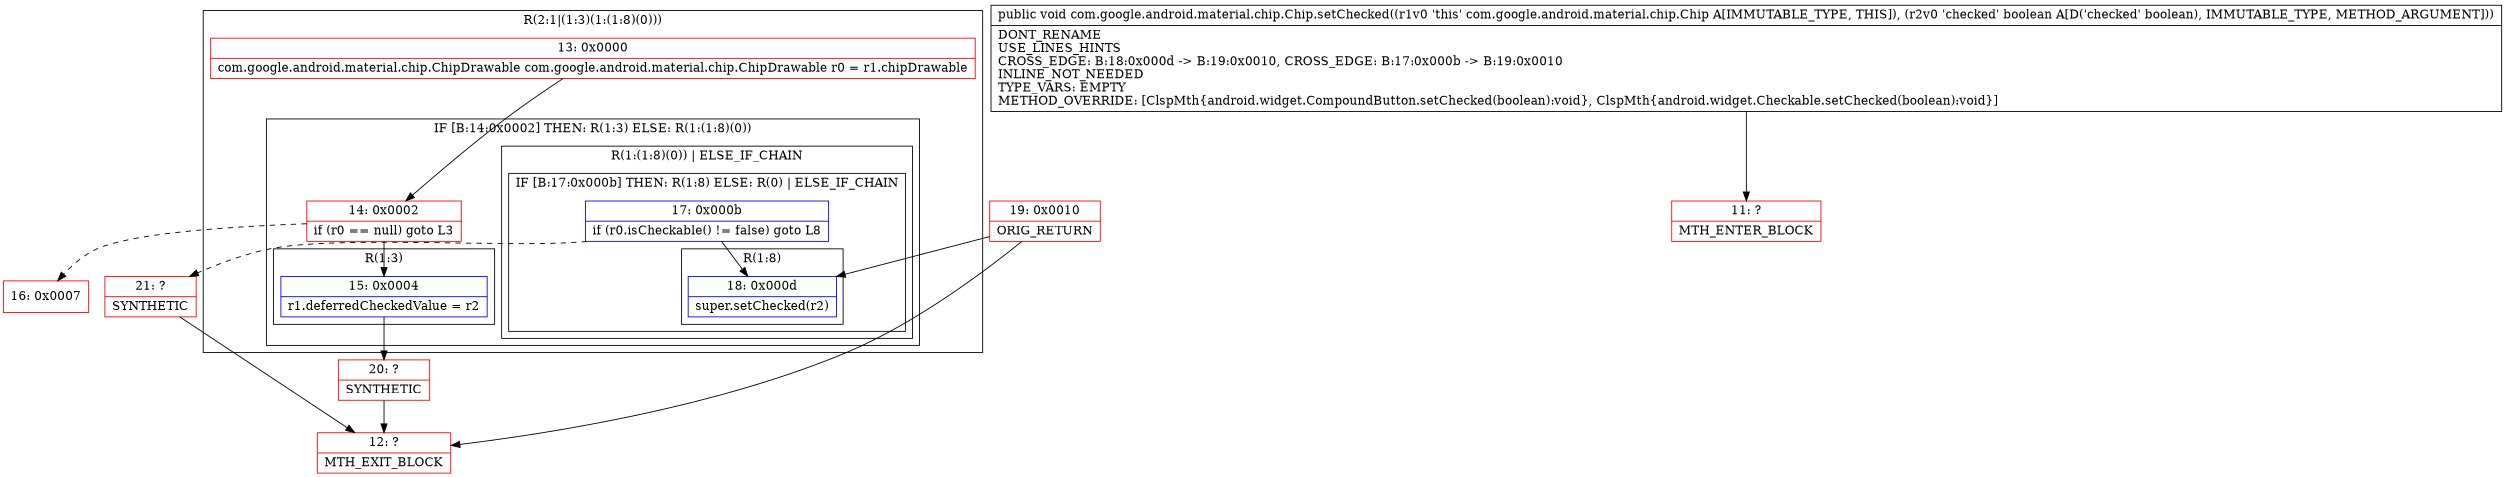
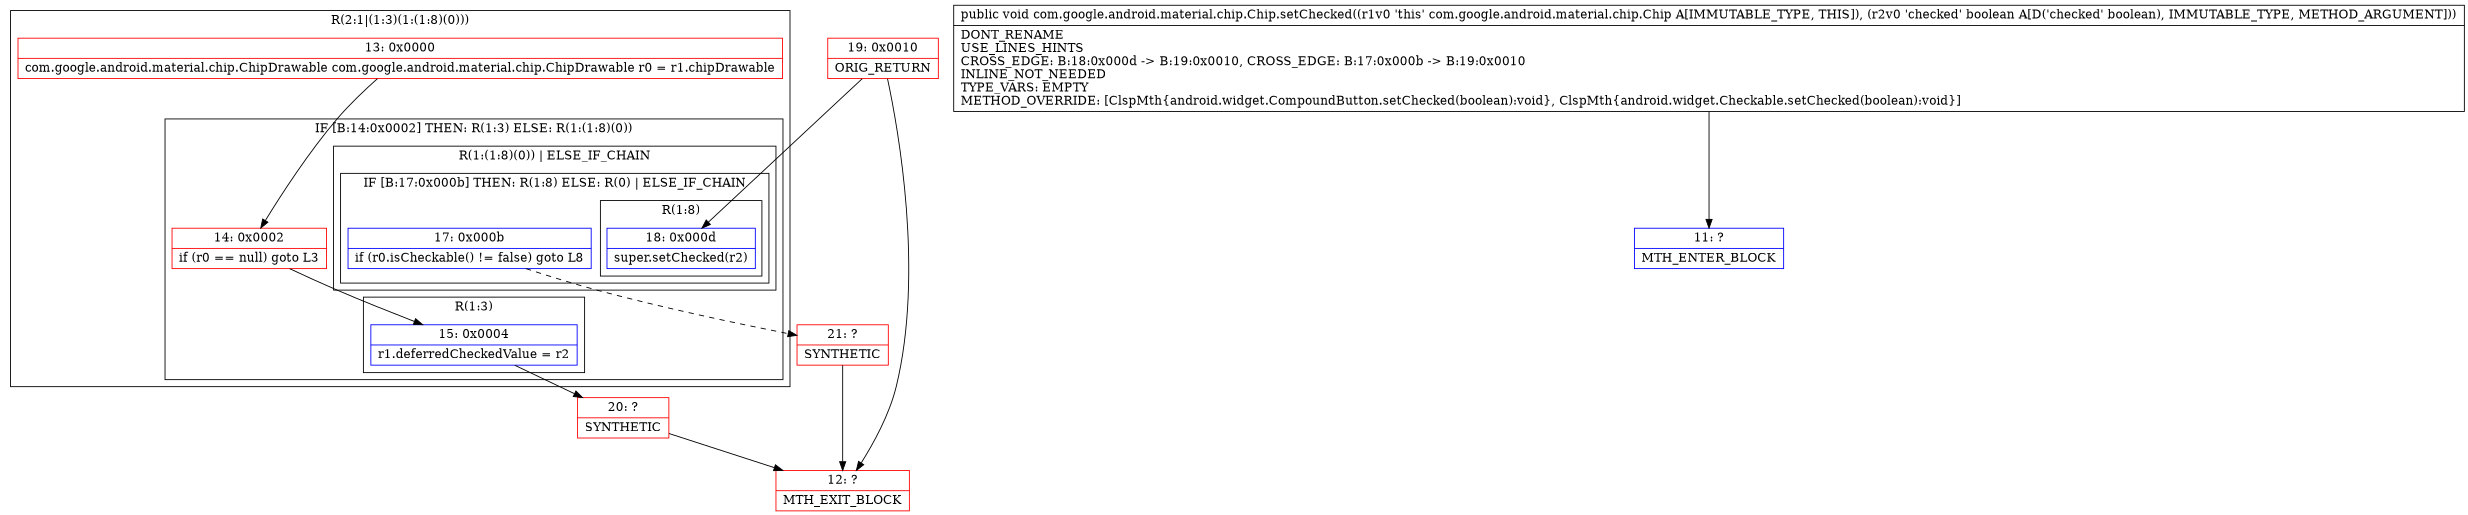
node "11: ?": color red -> blue
edge "17: 0x000b" -> "18: 0x000d": removed
node "16: 0x0007": removed
